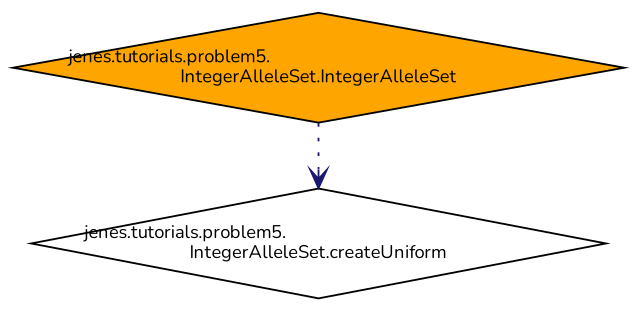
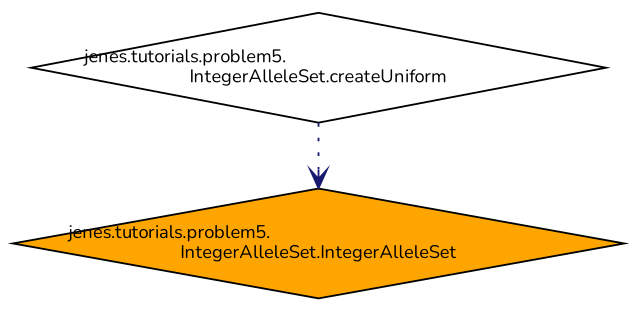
edge "jenes.tutorials.problem5. IntegerAlleleSet.IntegerAlleleSet" -> "jenes.tutorials.problem5. IntegerAlleleSet.createUniform": reversed
